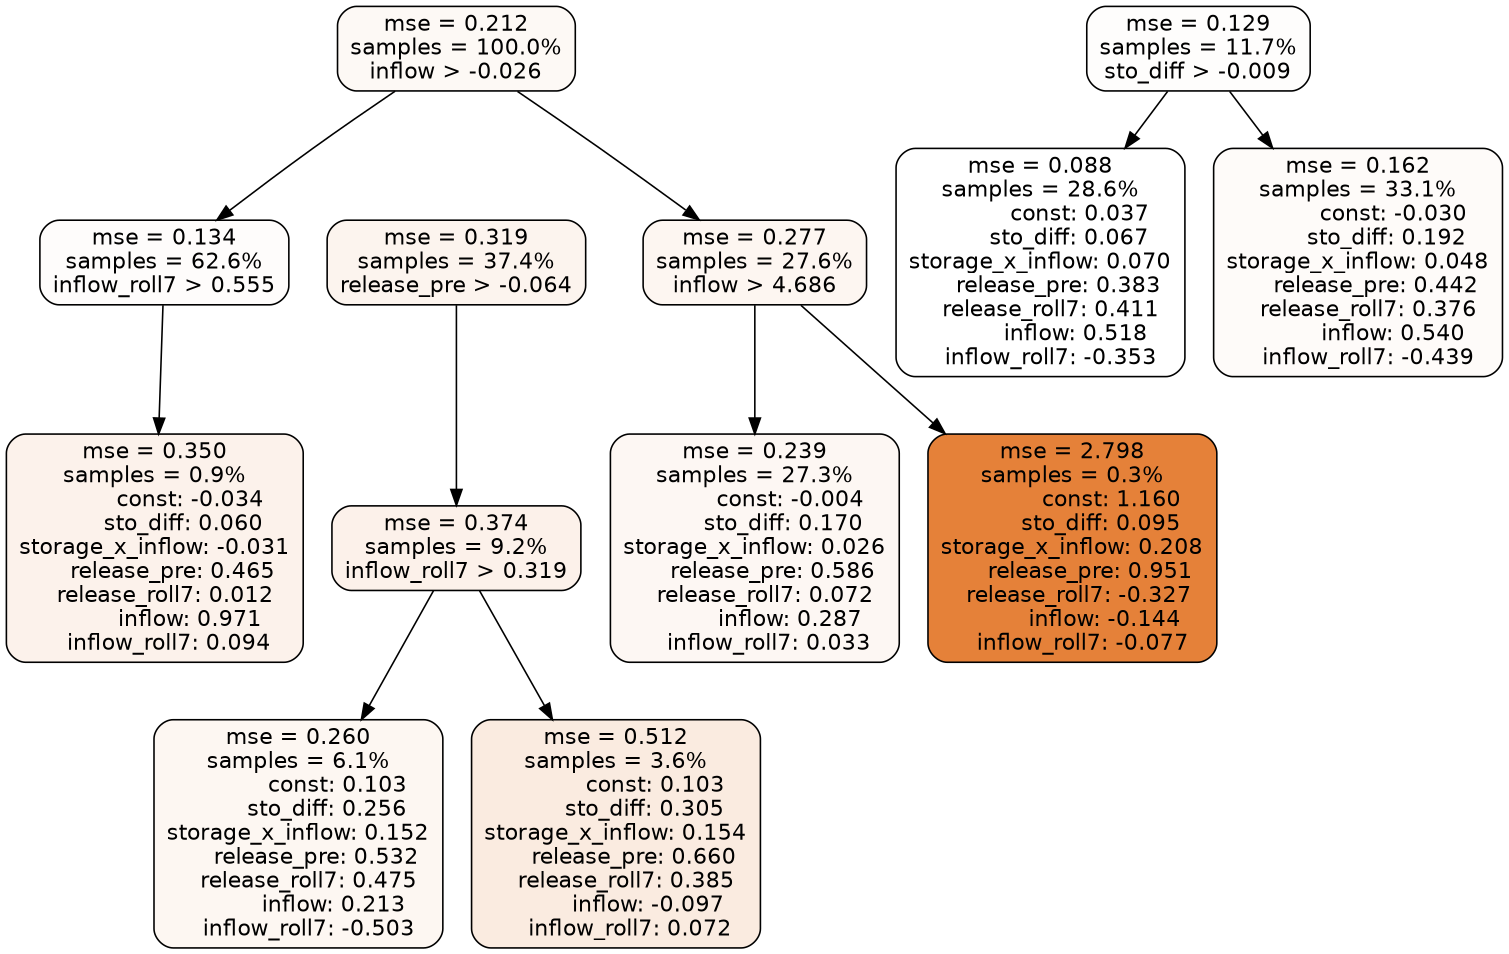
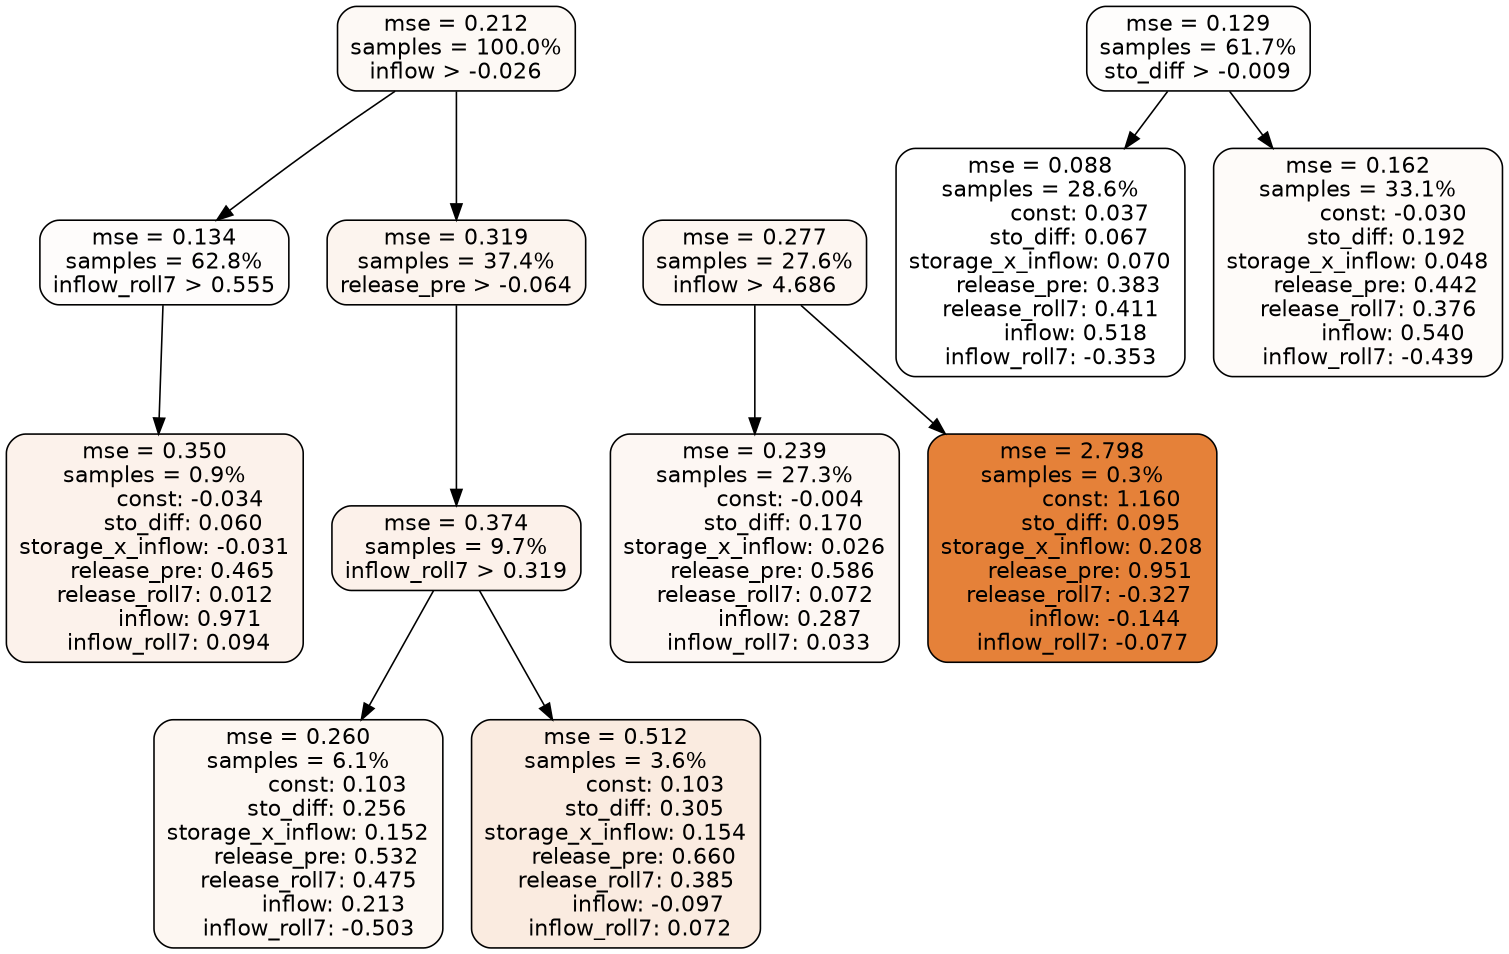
node "mse = 0.129 samples = 11.7% sto_diff > -0.009": label "mse = 0.129 samples = 11.7% sto_diff > -0.009" -> "mse = 0.129 samples = 61.7% sto_diff > -0.009"
edge "mse = 0.212 samples = 100.0% inflow > -0.026" -> "mse = 0.277 samples = 27.6% inflow > 4.686": now "mse = 0.212 samples = 100.0% inflow > -0.026" -> "mse = 0.319 samples = 37.4% release_pre > -0.064"
node "mse = 0.134 samples = 62.6% inflow_roll7 > 0.555": label "mse = 0.134 samples = 62.6% inflow_roll7 > 0.555" -> "mse = 0.134 samples = 62.8% inflow_roll7 > 0.555"
node "mse = 0.374 samples = 9.2% inflow_roll7 > 0.319": label "mse = 0.374 samples = 9.2% inflow_roll7 > 0.319" -> "mse = 0.374 samples = 9.7% inflow_roll7 > 0.319"
